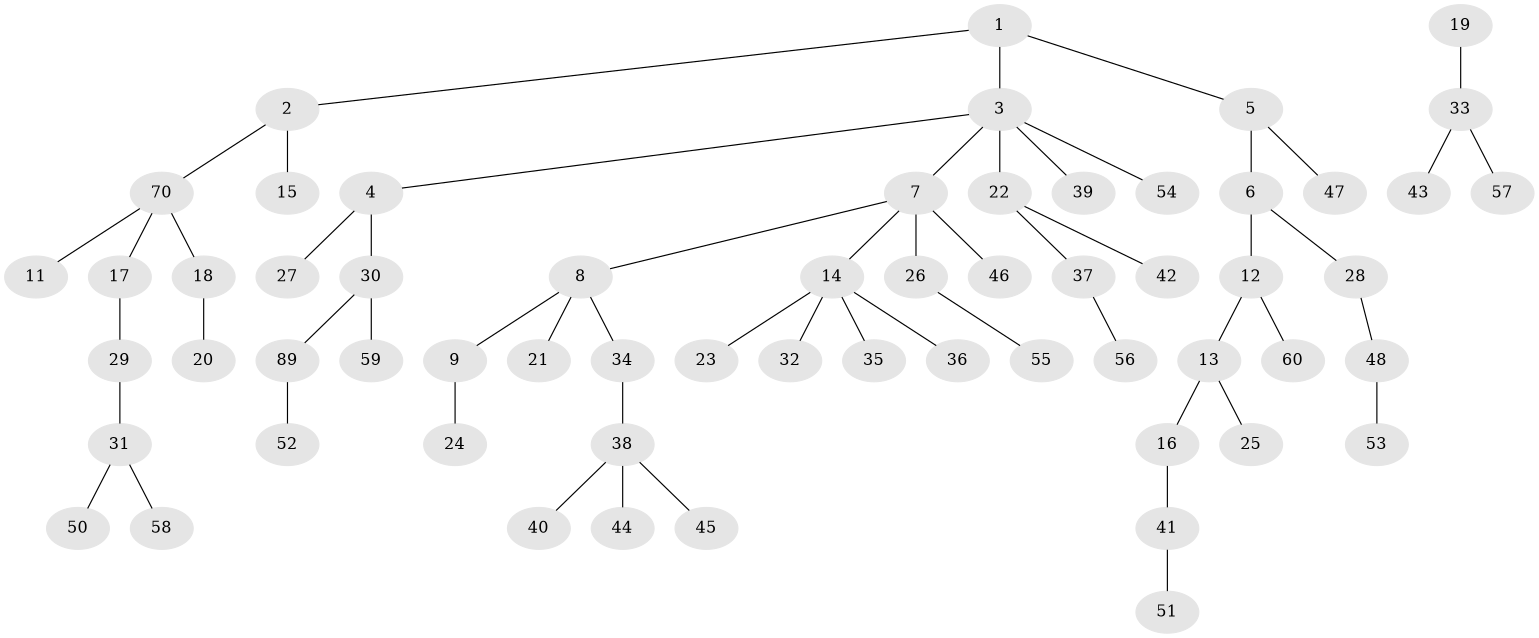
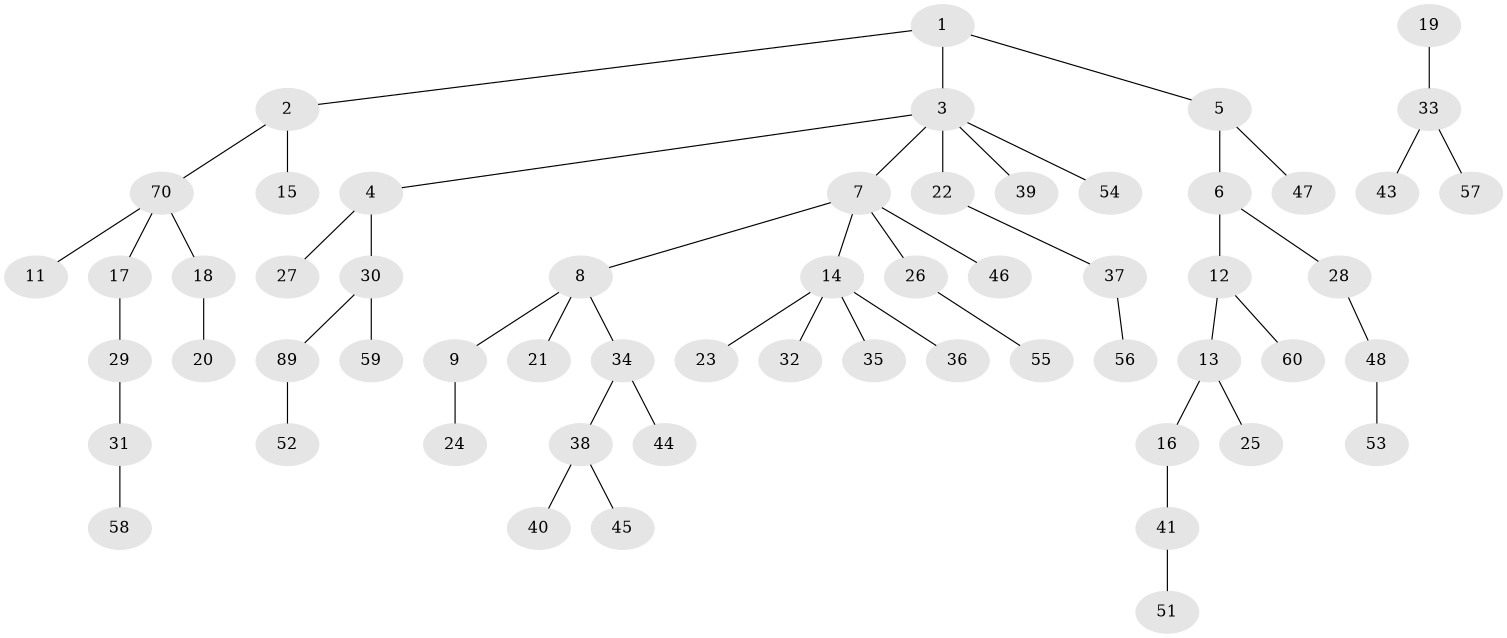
node "42": removed
edge "38" -- "44": now "34" -- "44"
node "50": removed
